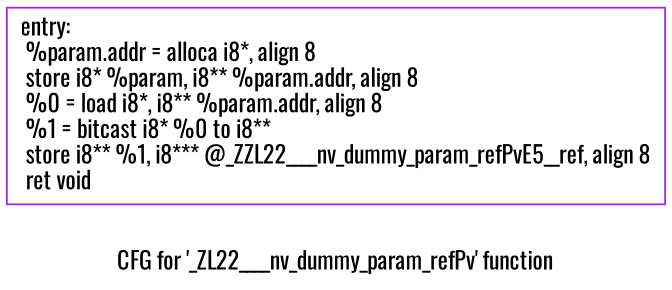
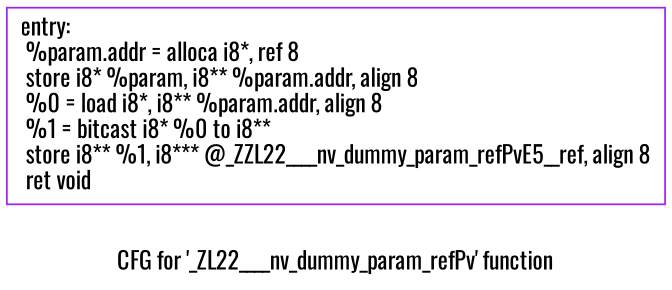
node "entry:": text "%param.addr = alloca i8*, align 8" -> "%param.addr = alloca i8*, ref 8"
